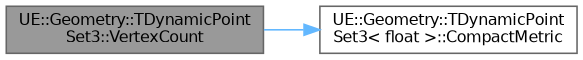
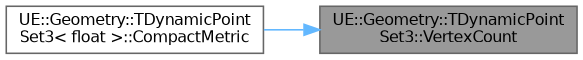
edge "UE::Geometry::TDynamicPoint Set3::VertexCount" -> "UE::Geometry::TDynamicPoint Set3< float >::CompactMetric": reversed
